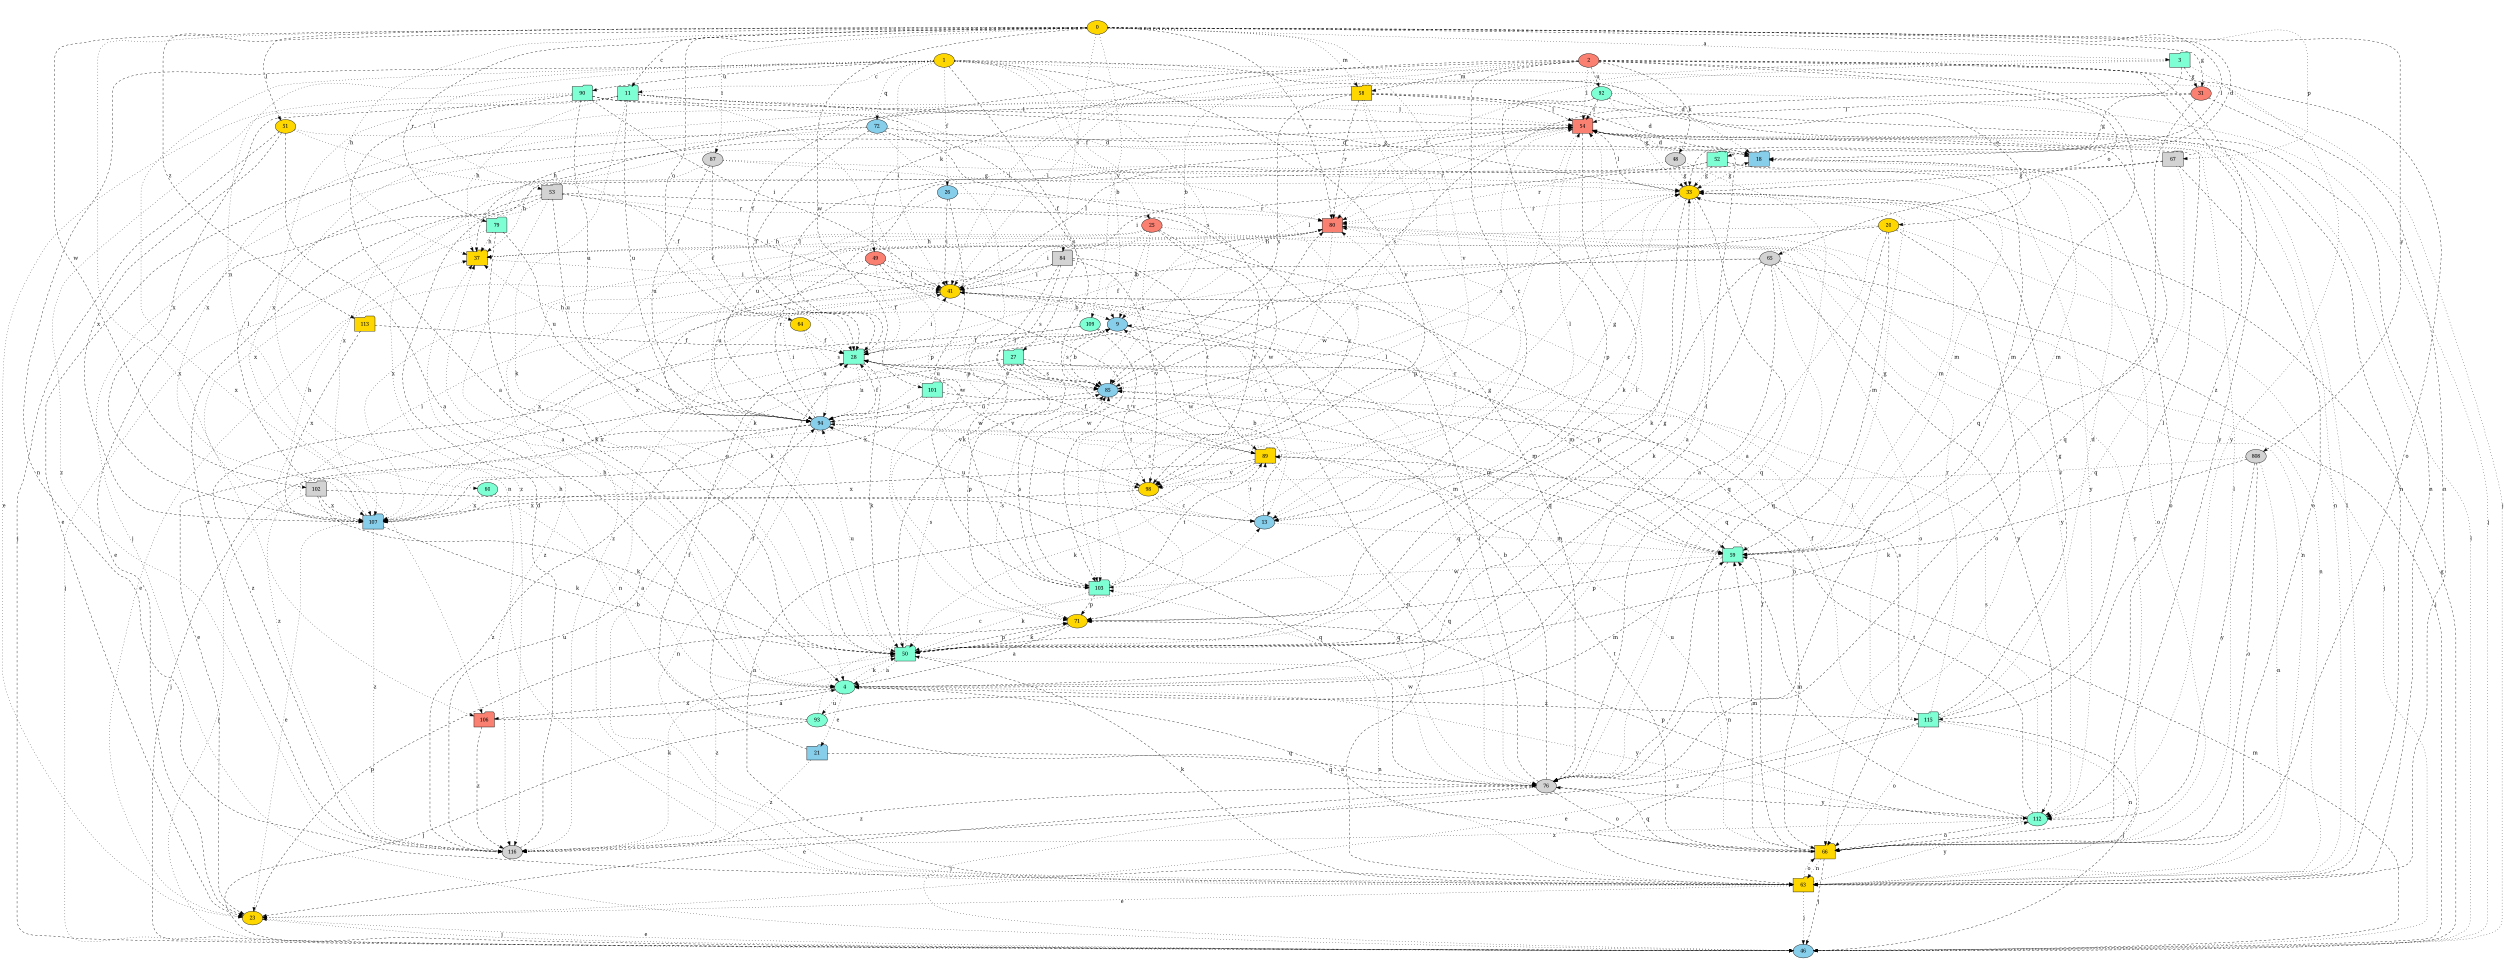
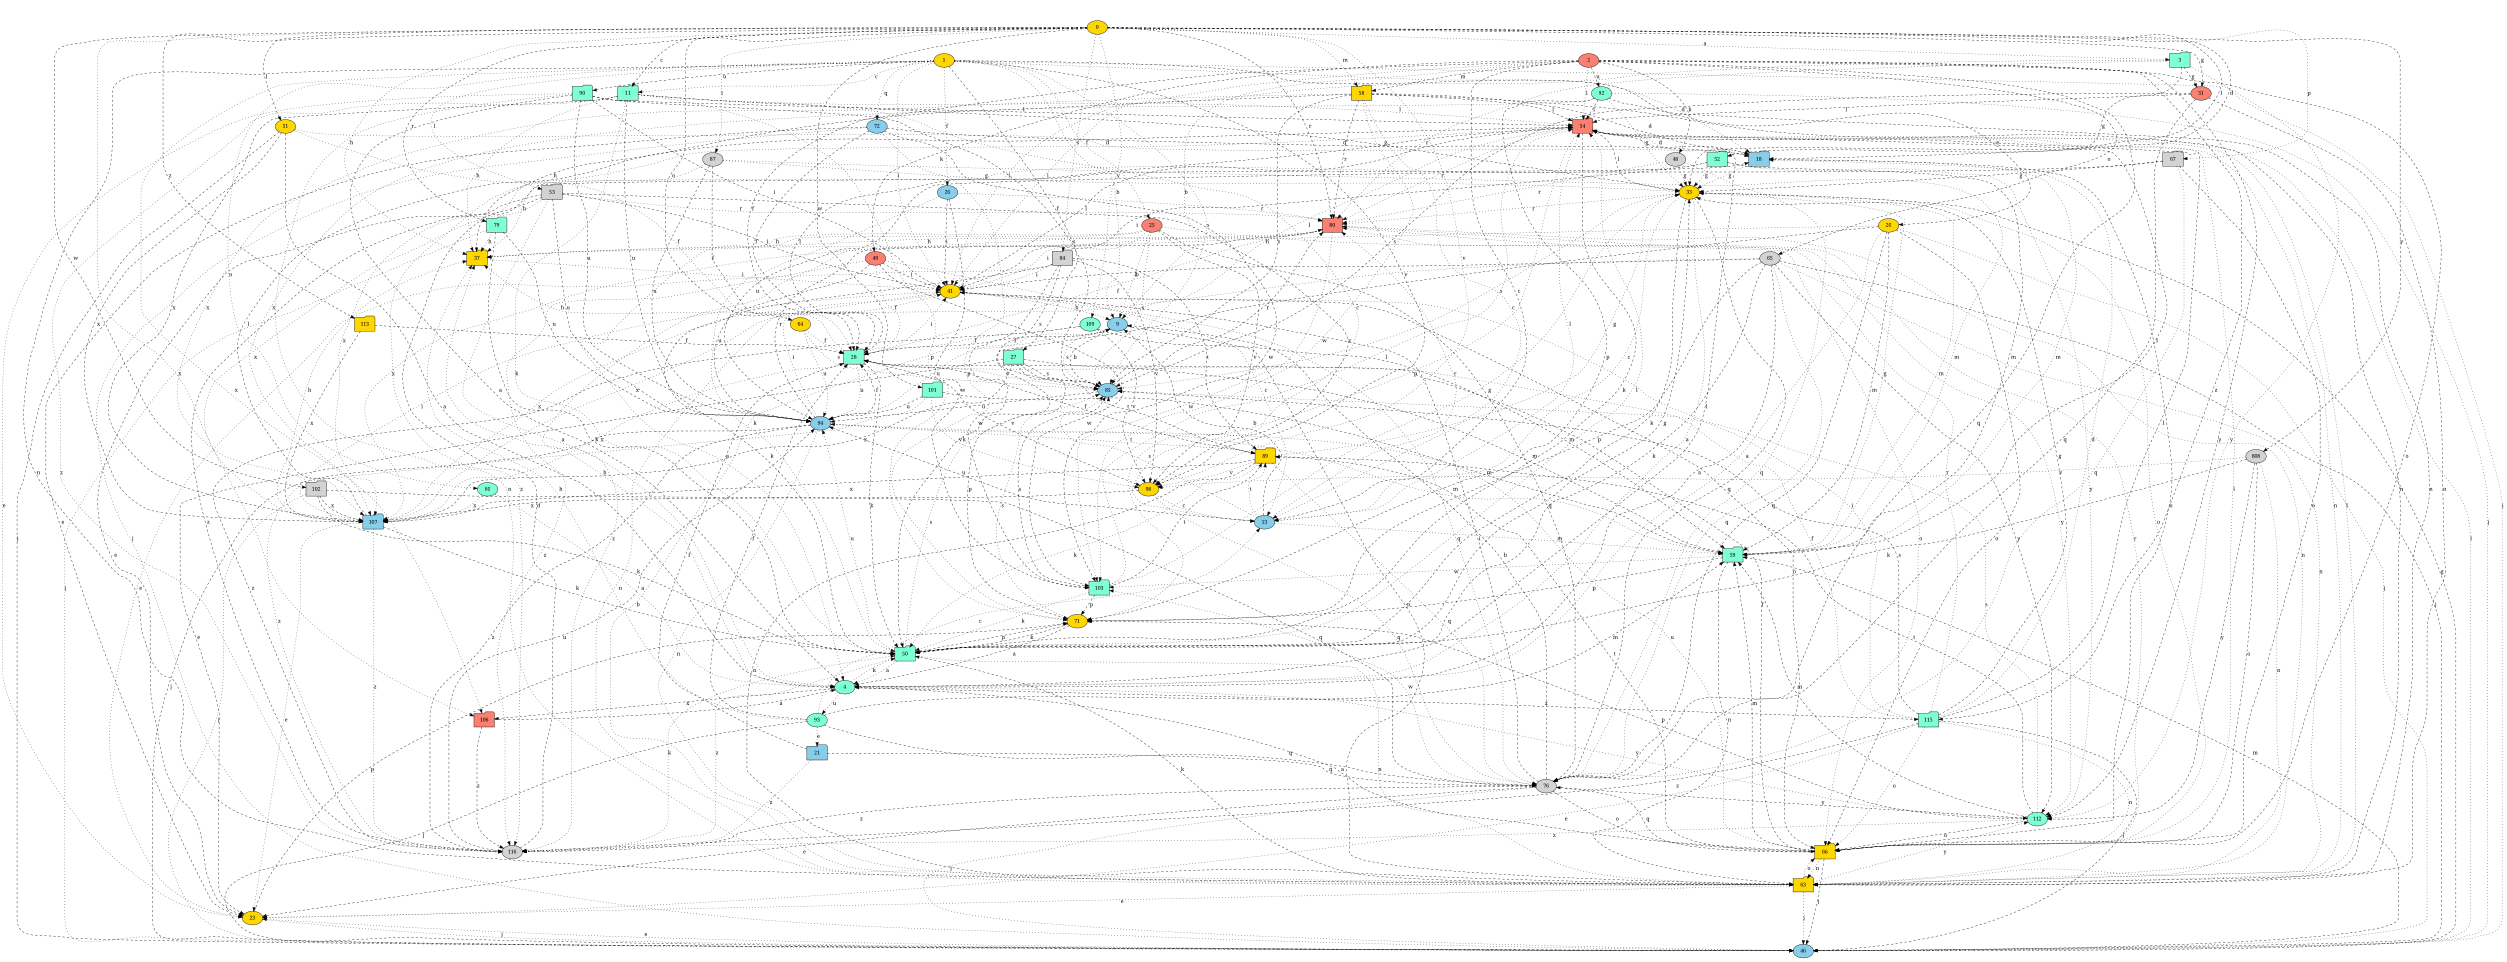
edge "4" -> "21": now "93" -> "21"
